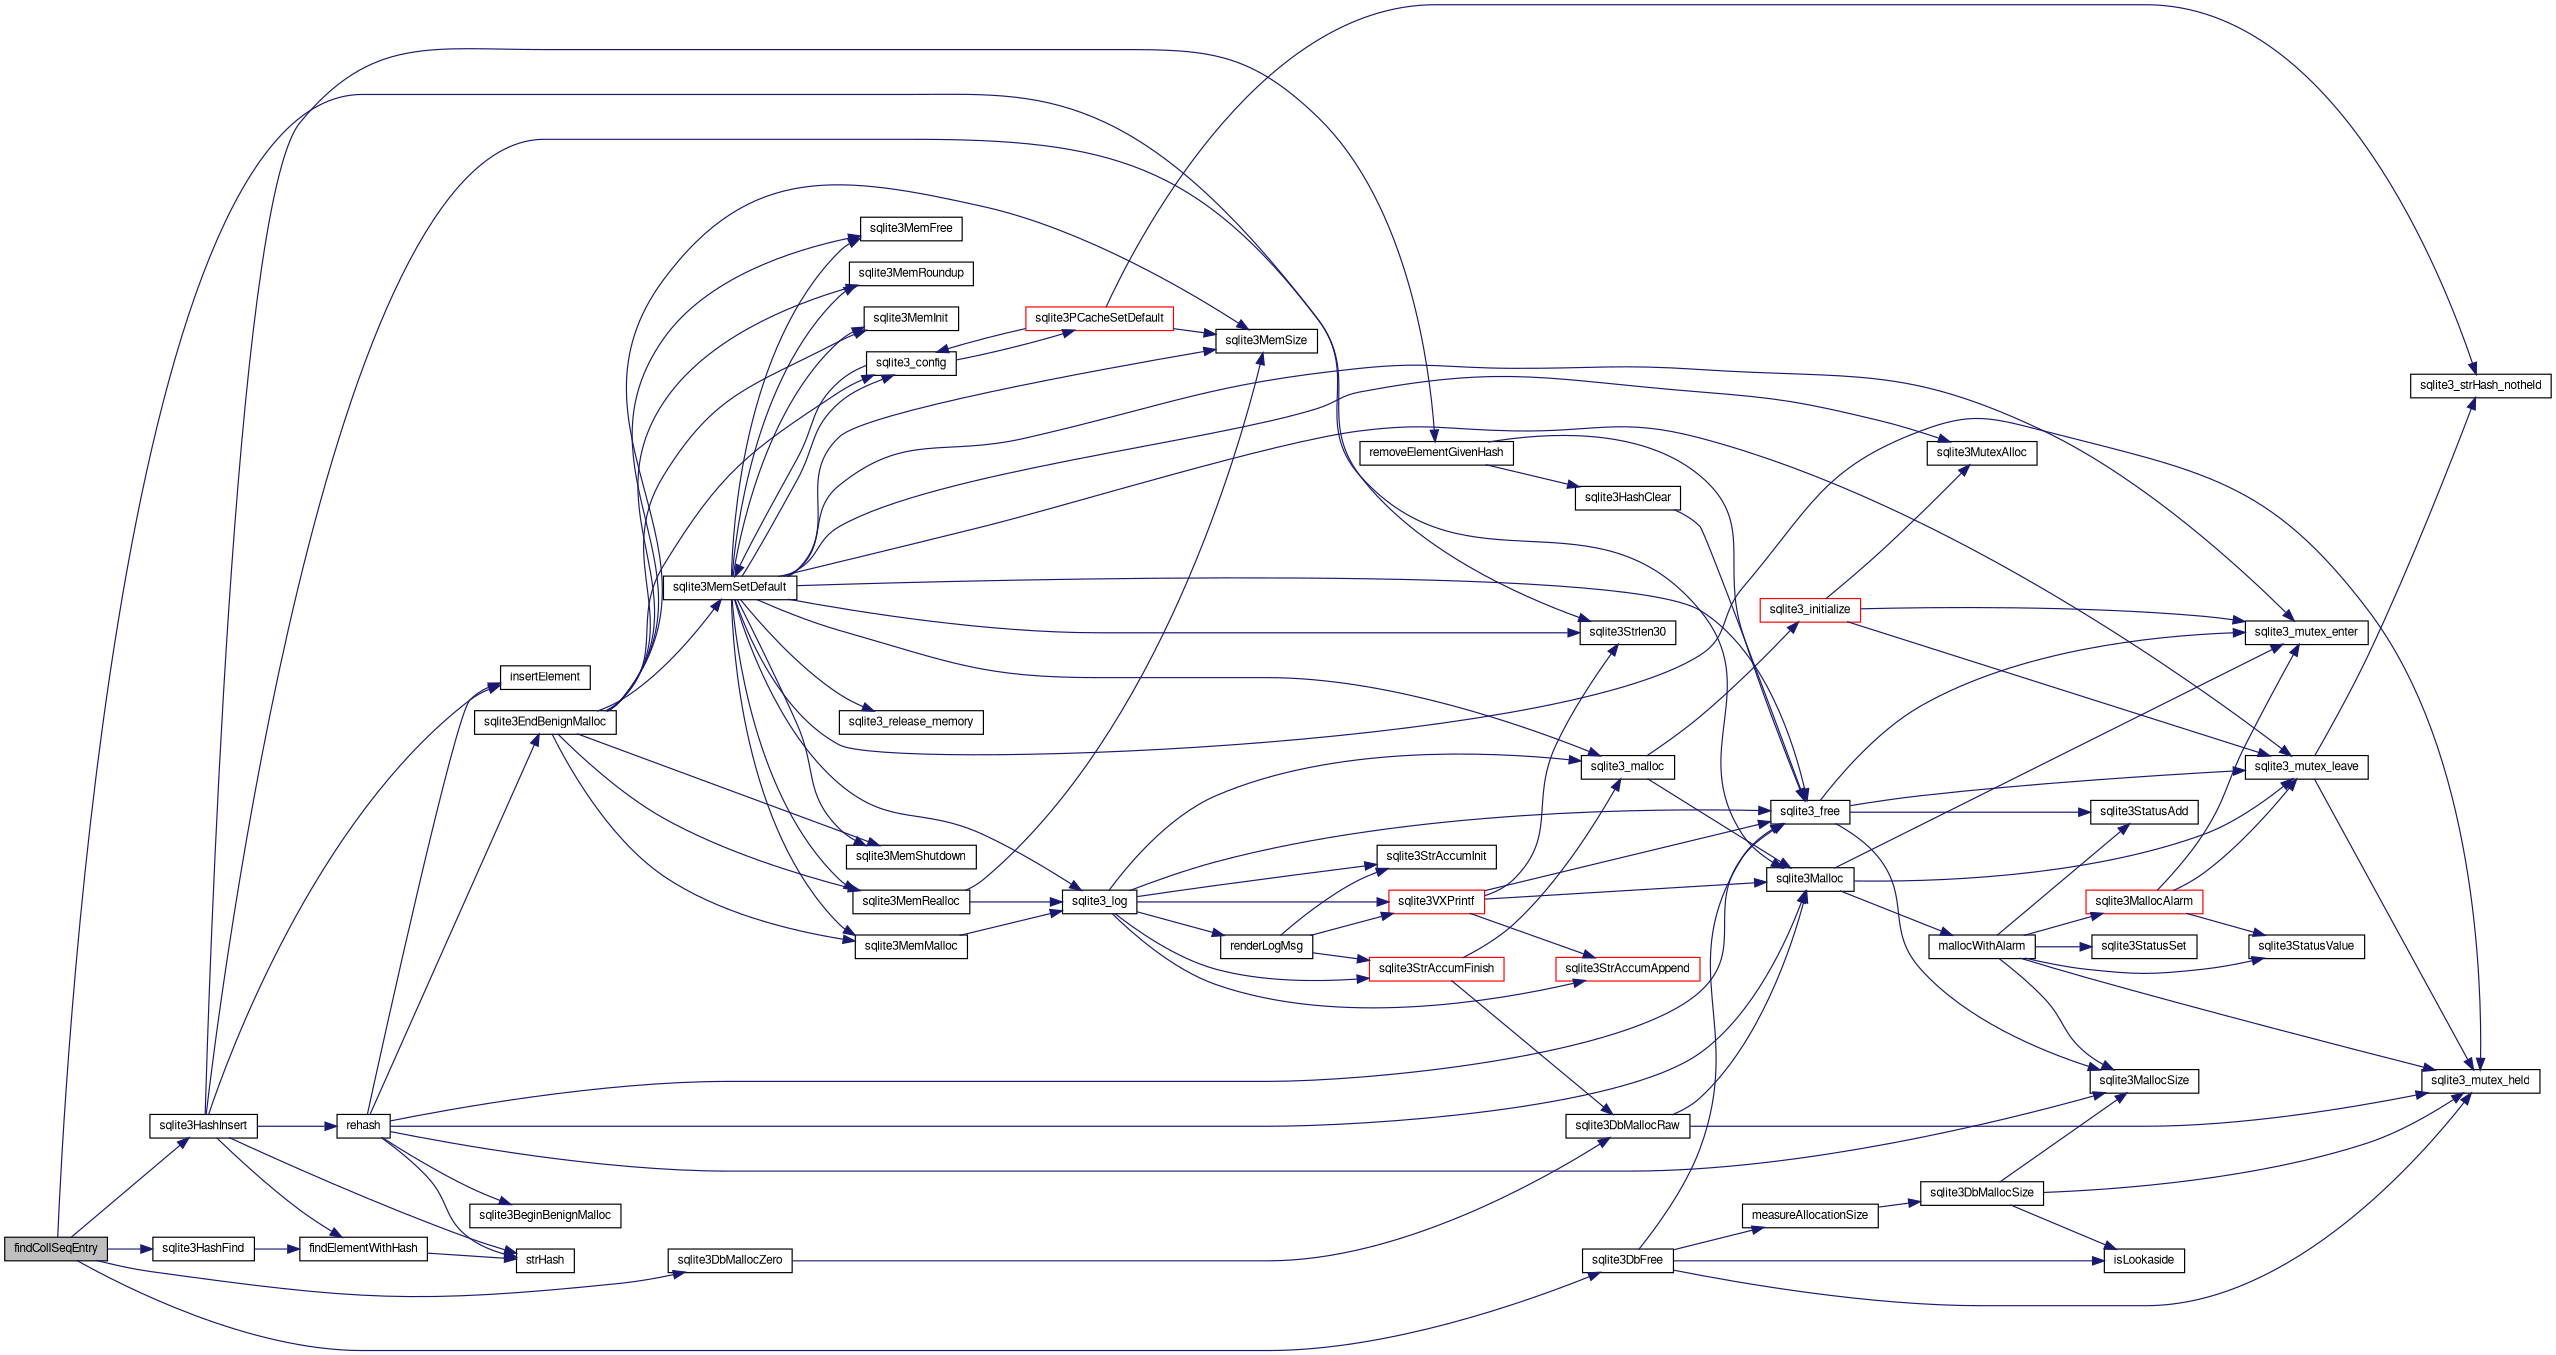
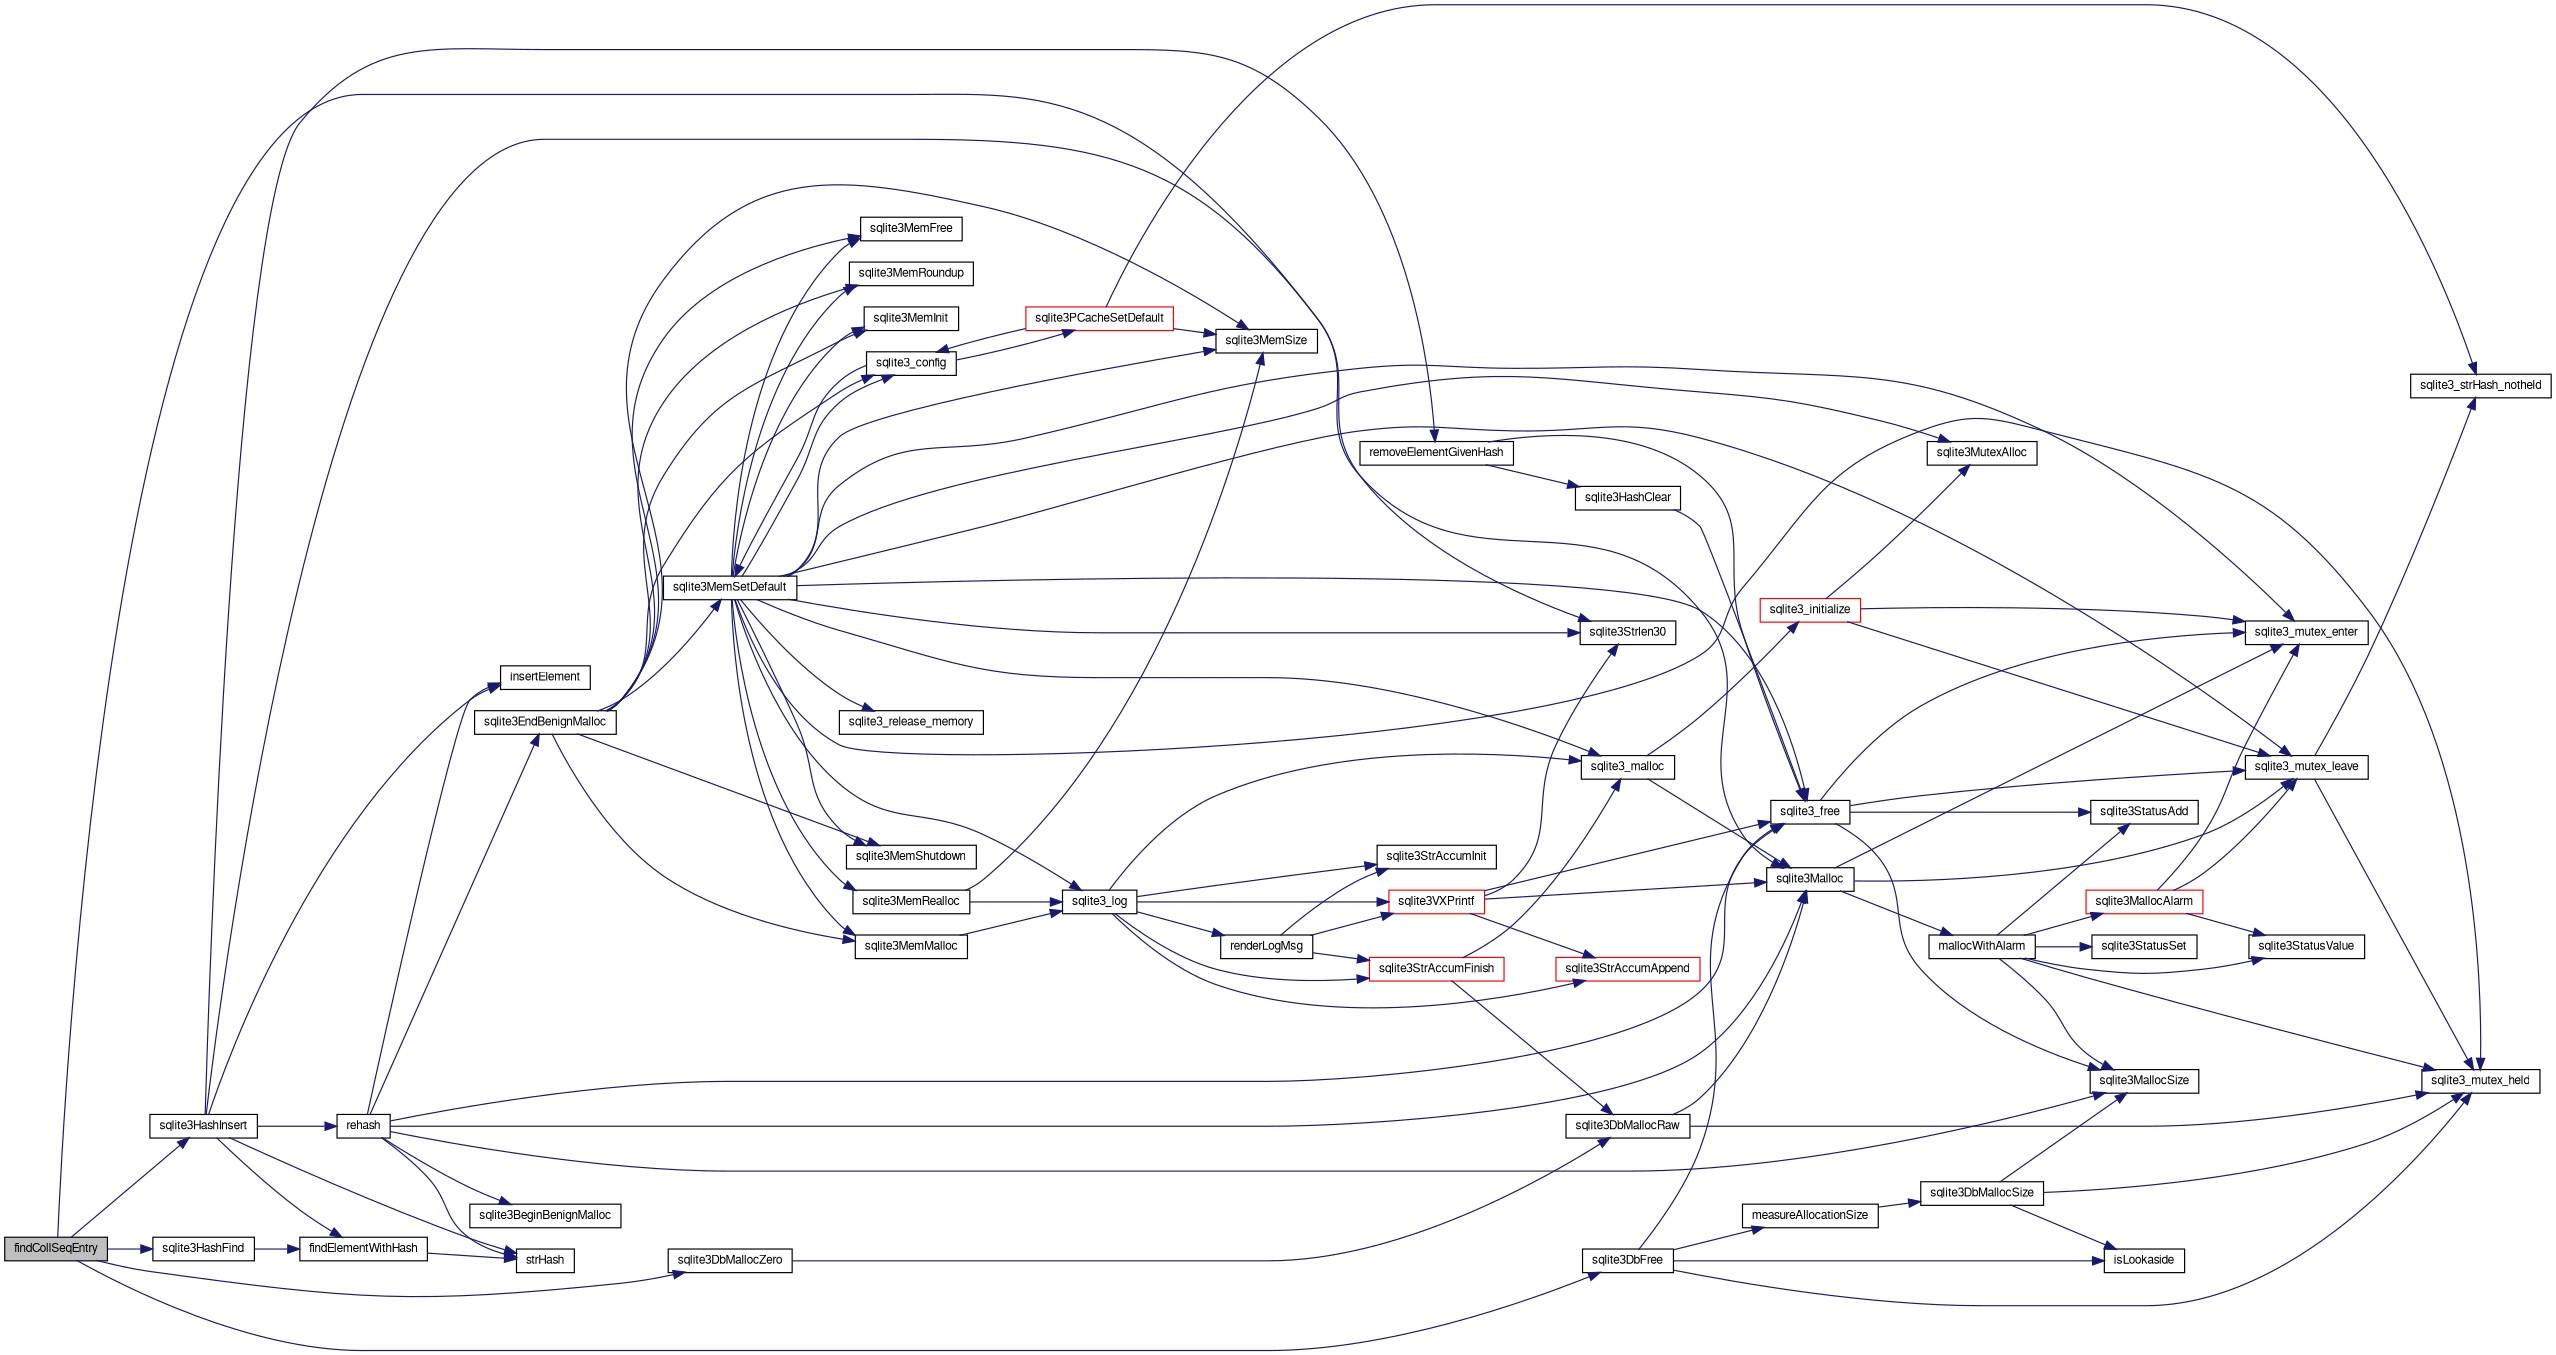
edge "sqlite3_log" -> "sqlite3_free": removed
edge "sqlite3EndBenignMalloc" -> "sqlite3MemRealloc": removed
